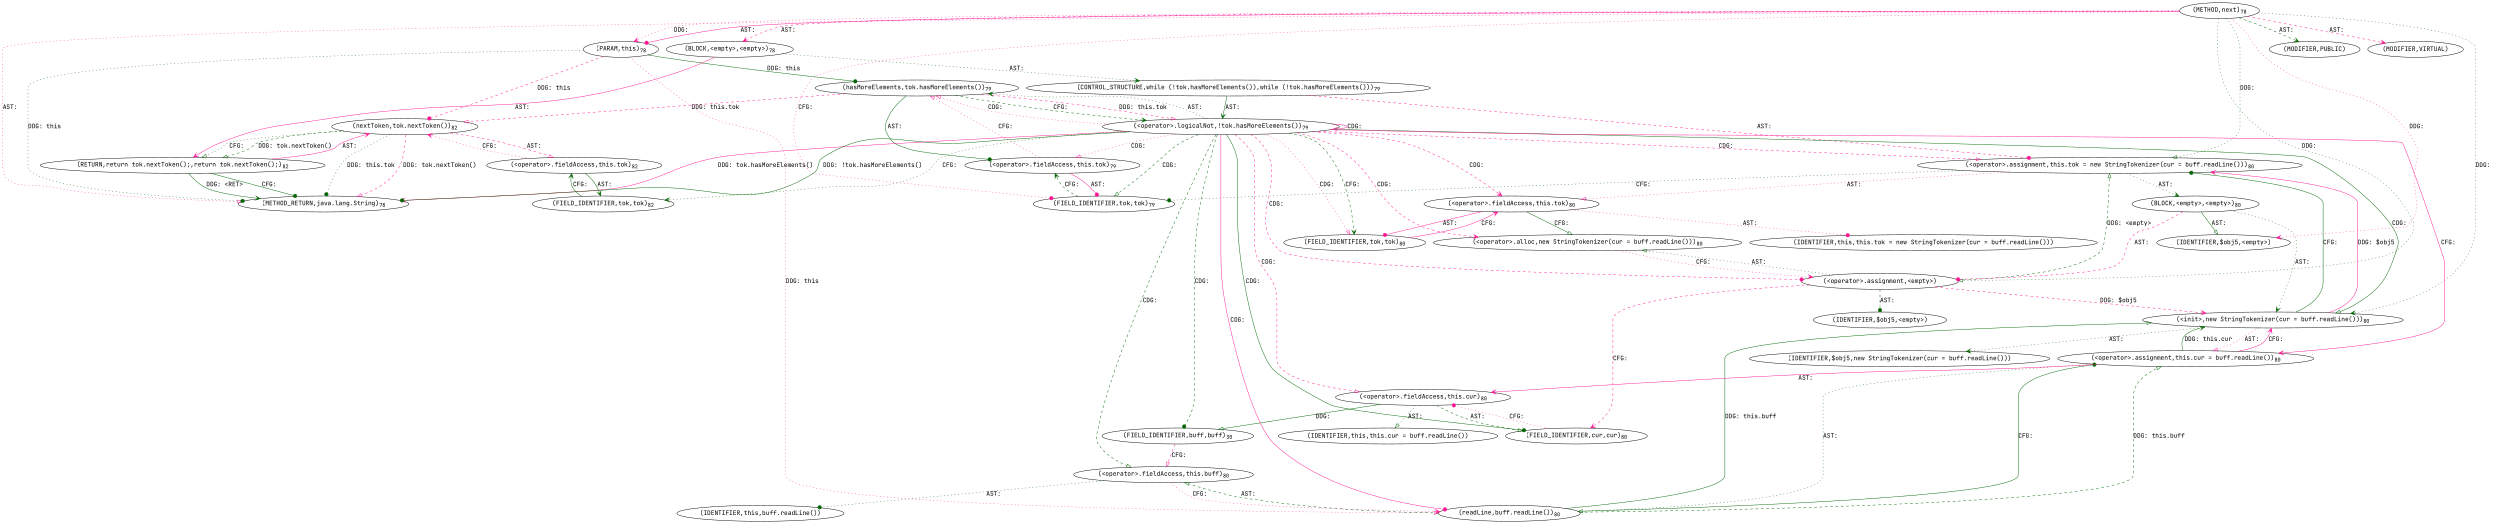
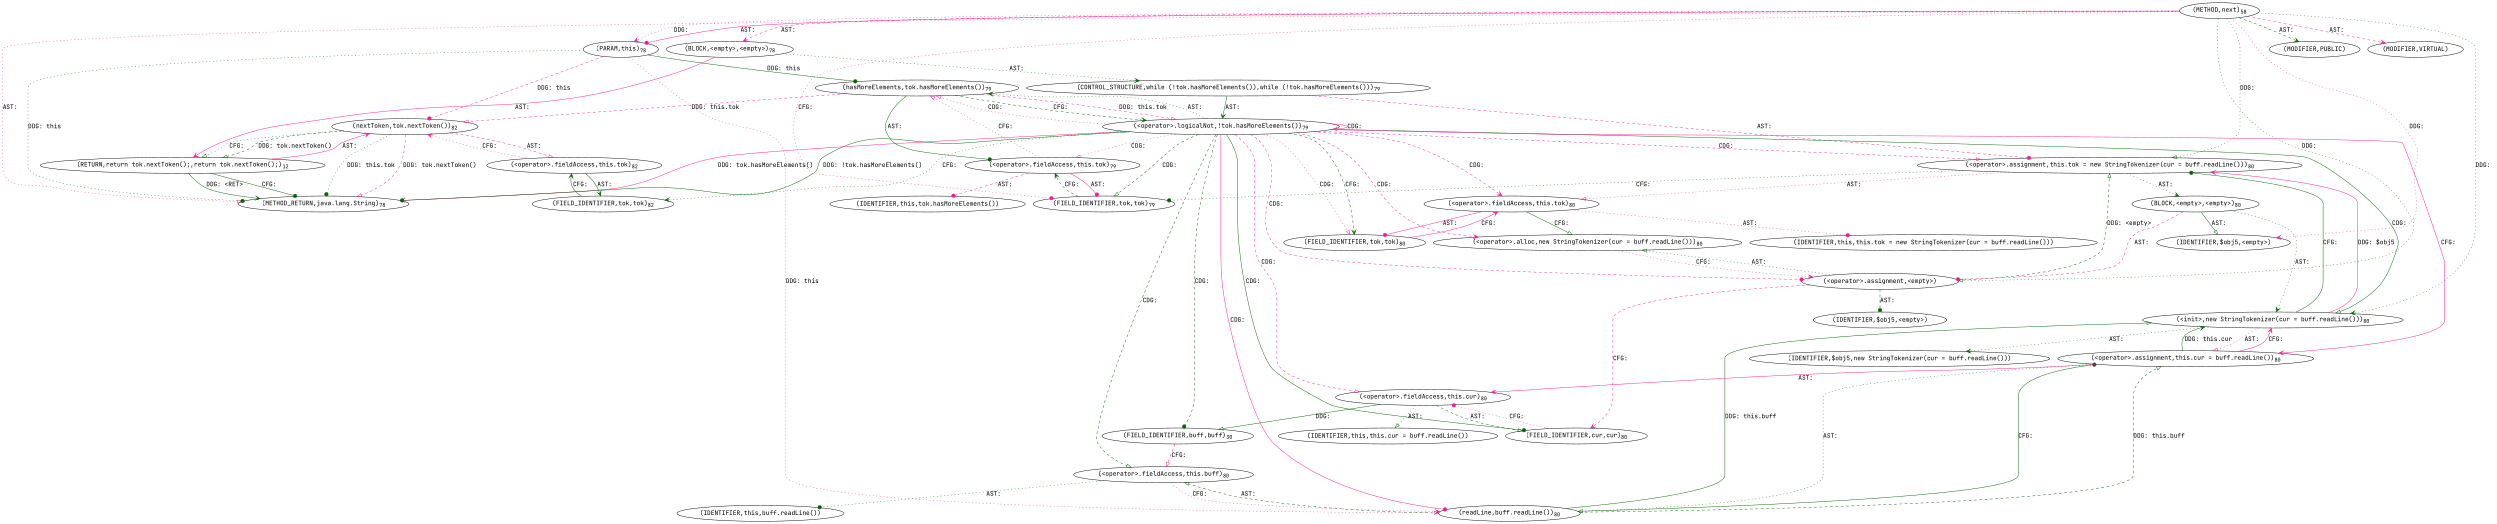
node "(METHOD,next)": text "78" -> "58"
node "(RETURN,return tok.nextToken();,return tok.nextToken();)": text "82" -> "12"
node "(IDENTIFIER,this,tok.hasMoreElements())": added
edge "(<operator>.assignment,<empty>)" -> "(<init>,new StringTokenizer(cur = buff.readLine()))": removed, label "DDG: $obj5"
